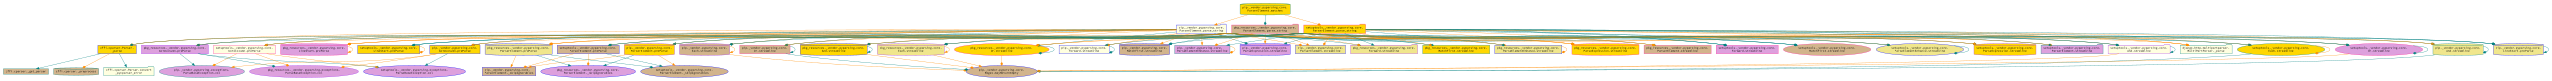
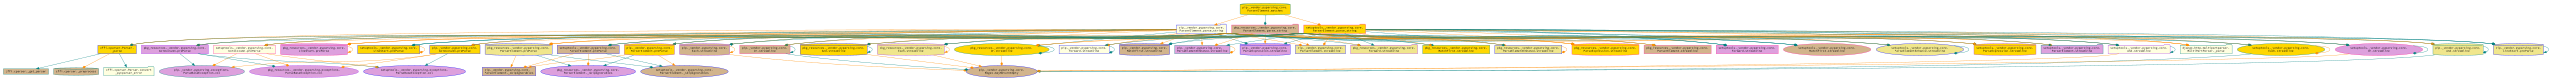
node "pkg_resources._vendor.pyparsing.core. Or.streamline": color deeppink -> teal
